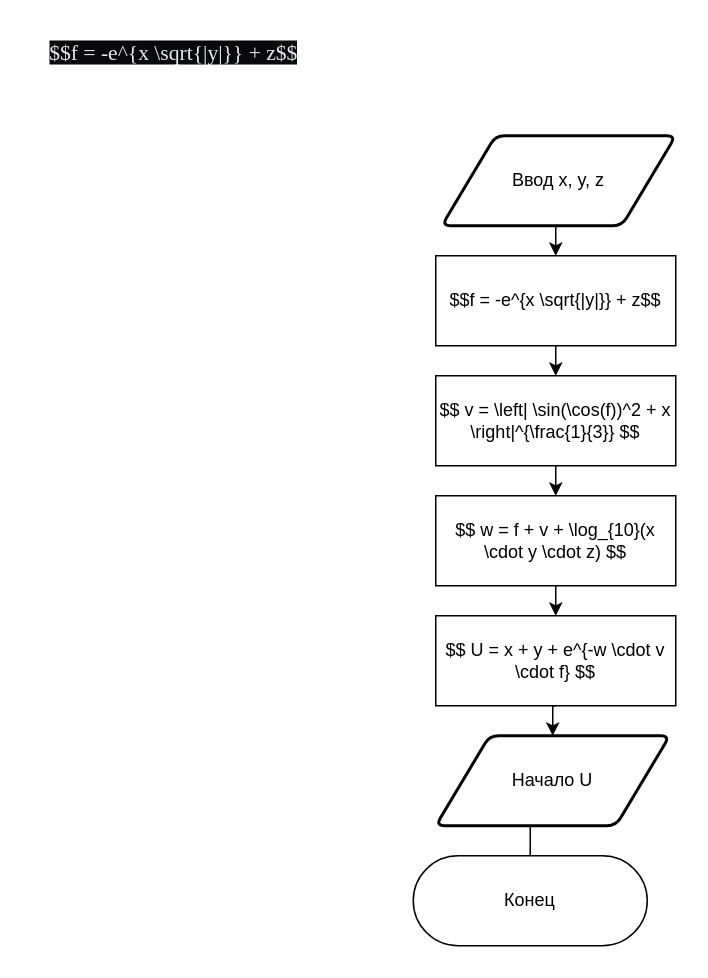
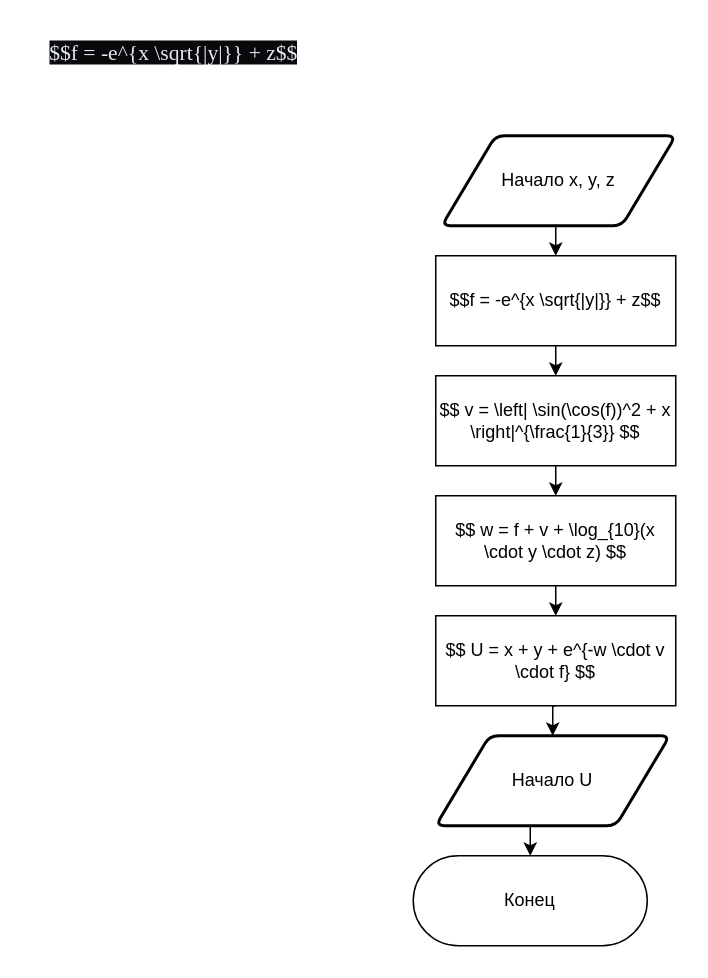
node "Ввод x, y, z": label "Ввод x, y, z" -> "Начало x, y, z"
edge "Начало U" -- "Конец": arrowhead none -> classic
